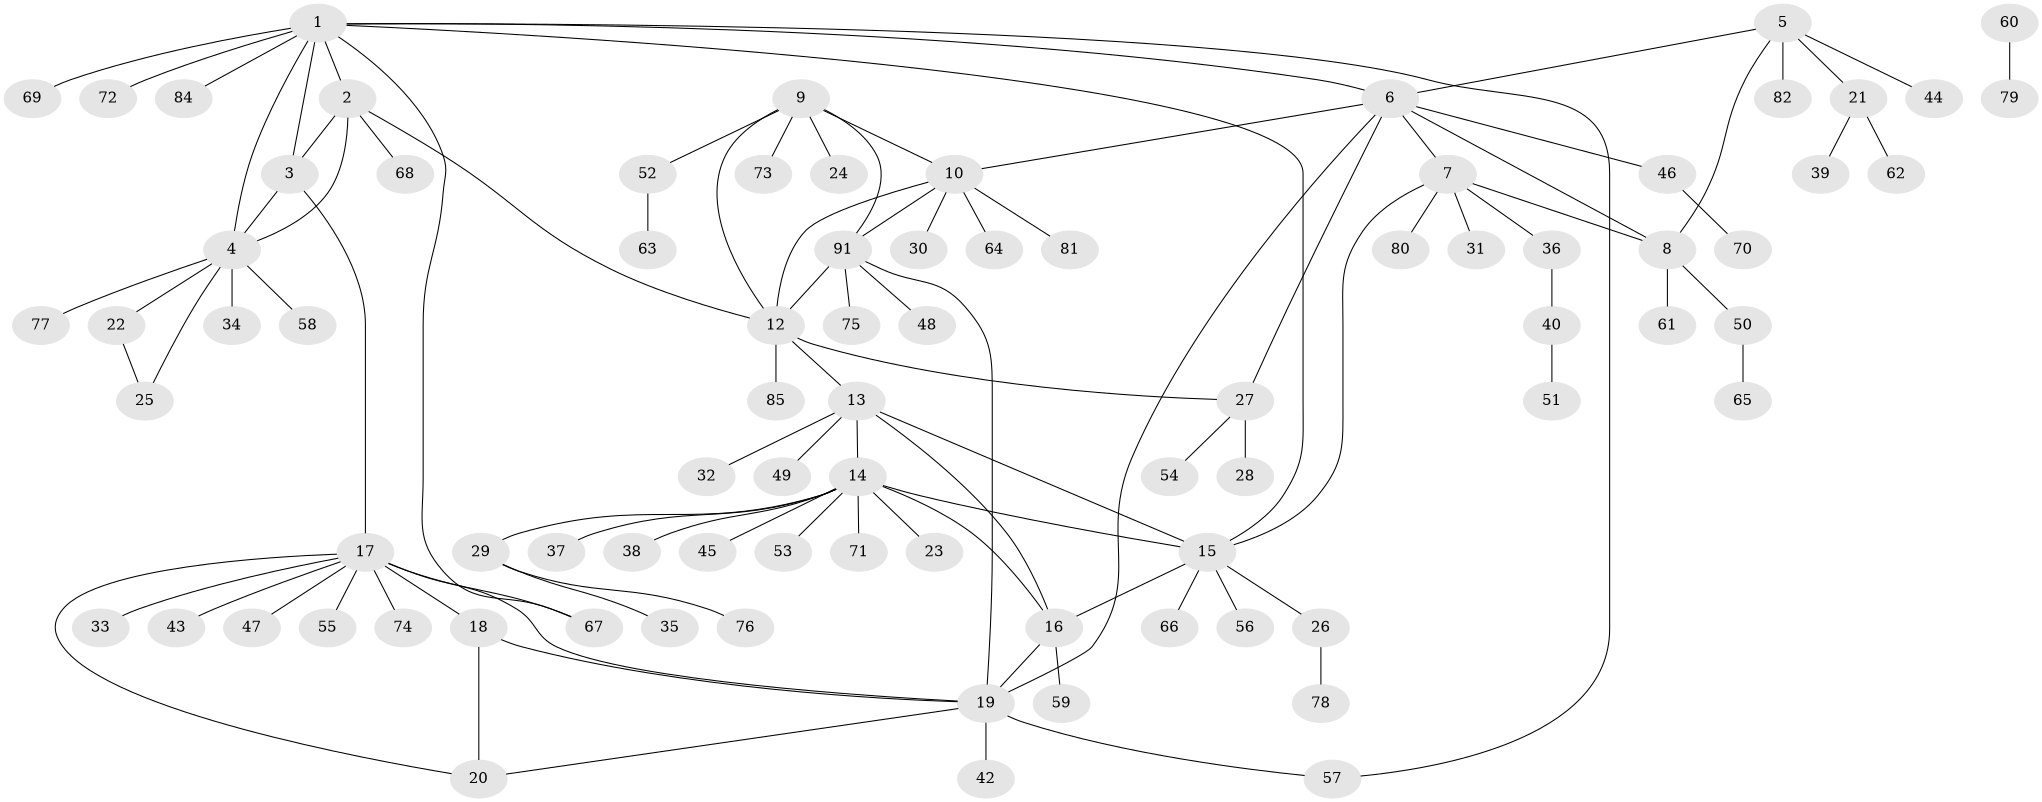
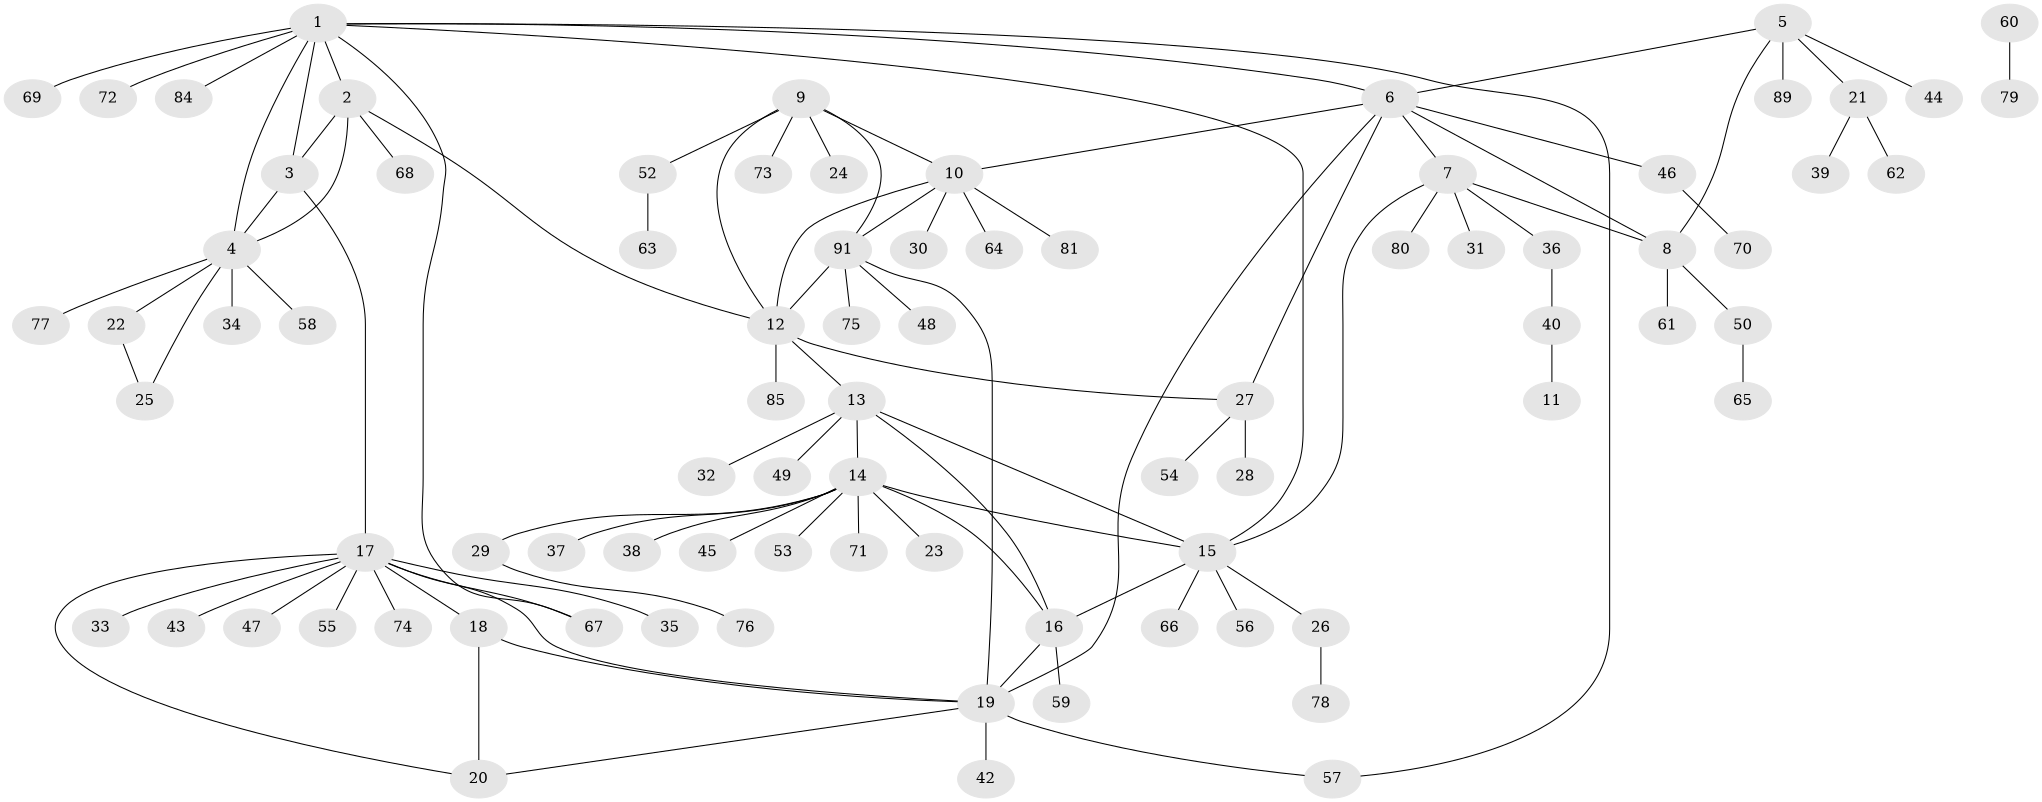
node "82": label "82" -> "89"
node "51": label "51" -> "11"
edge "29" -- "35": now "17" -- "35"
